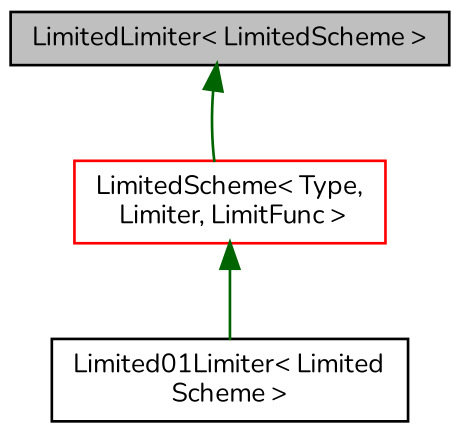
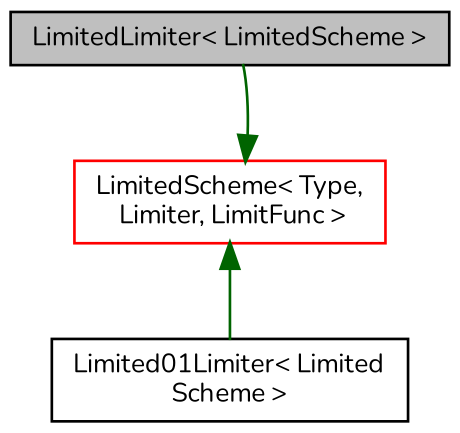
edge "LimitedScheme< Type, Limiter, LimitFunc >" -> "LimitedLimiter< LimitedScheme >": reversed
